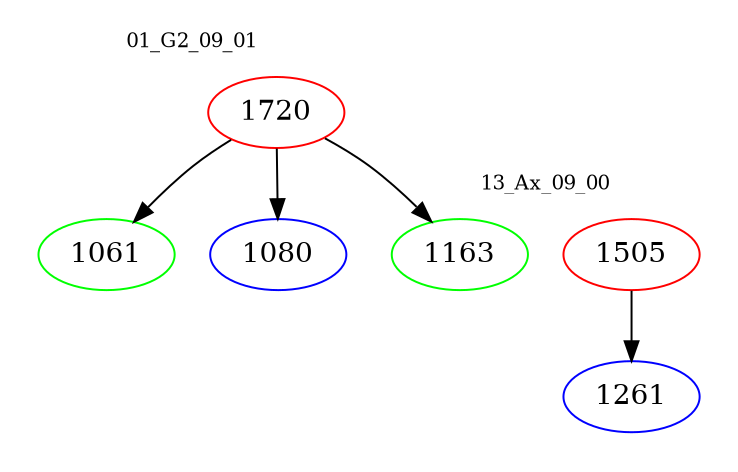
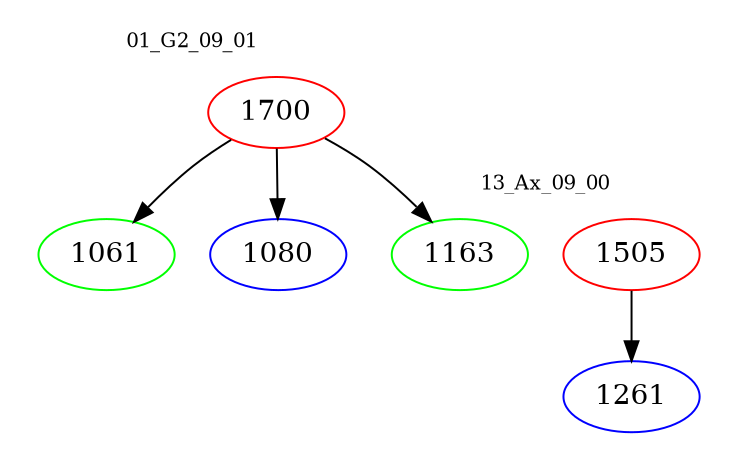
node "1720": label "1720" -> "1700"
